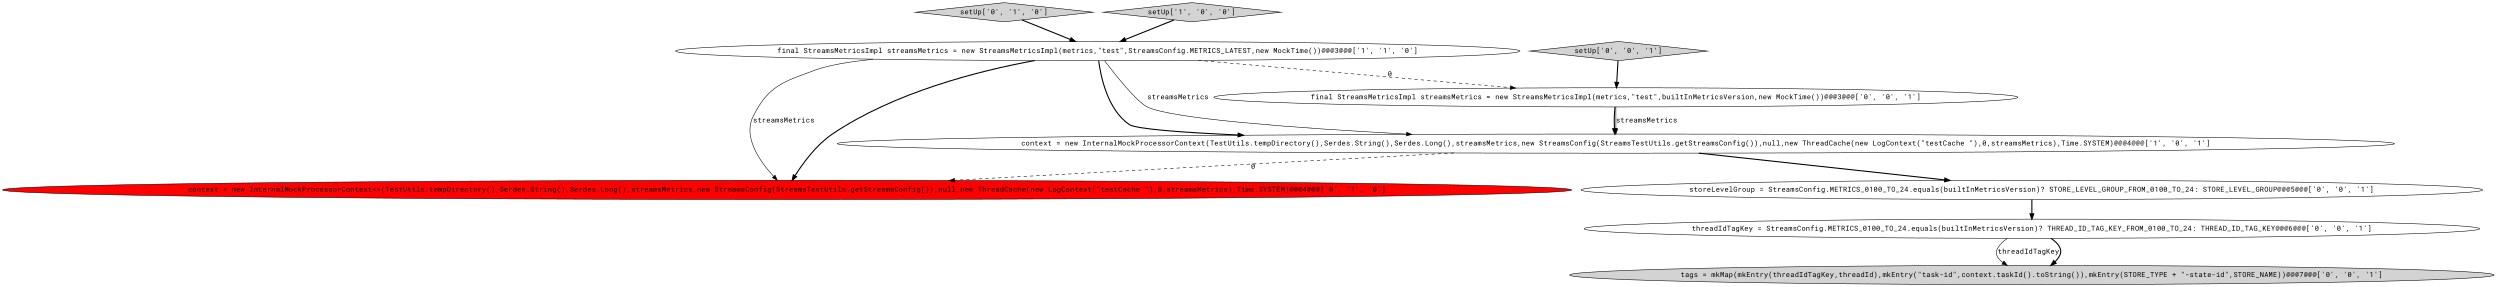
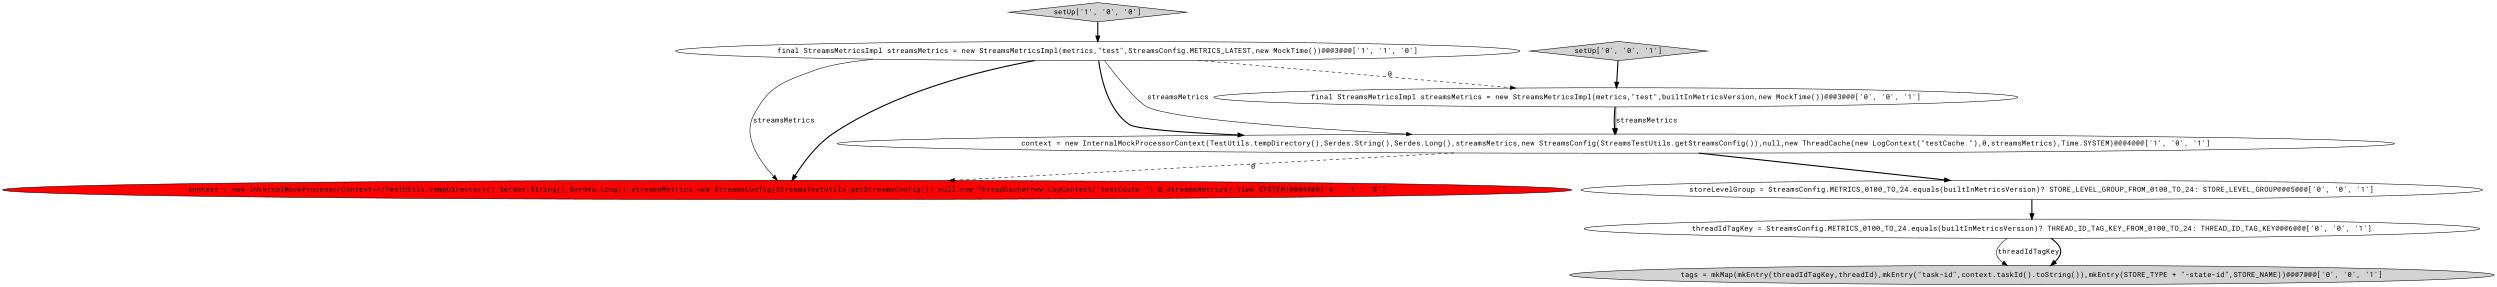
node "setUp['0', '1', '0']": removed
